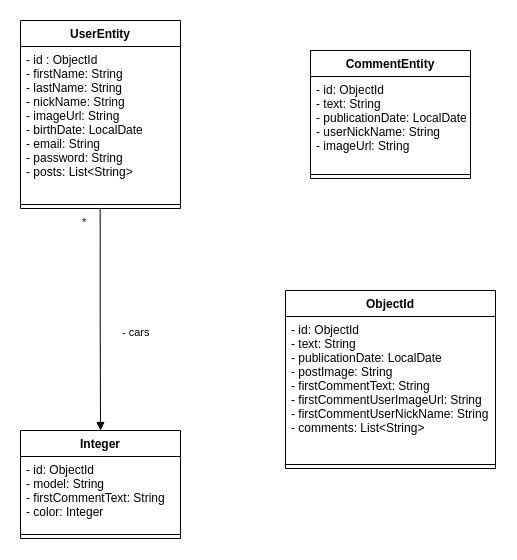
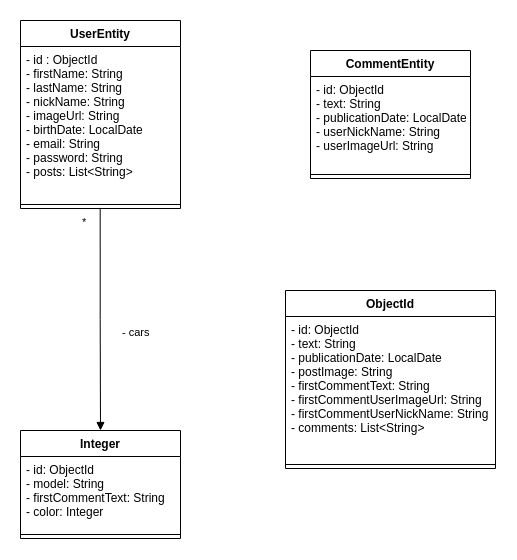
node "- id: ObjectId - text: String - publicationDate: LocalDate - userNickName: String - imageUrl: String": label "- id: ObjectId - text: String - publicationDate: LocalDate - userNickName: String - imageUrl: String" -> "- id: ObjectId - text: String - publicationDate: LocalDate - userNickName: String - userImageUrl: String"
